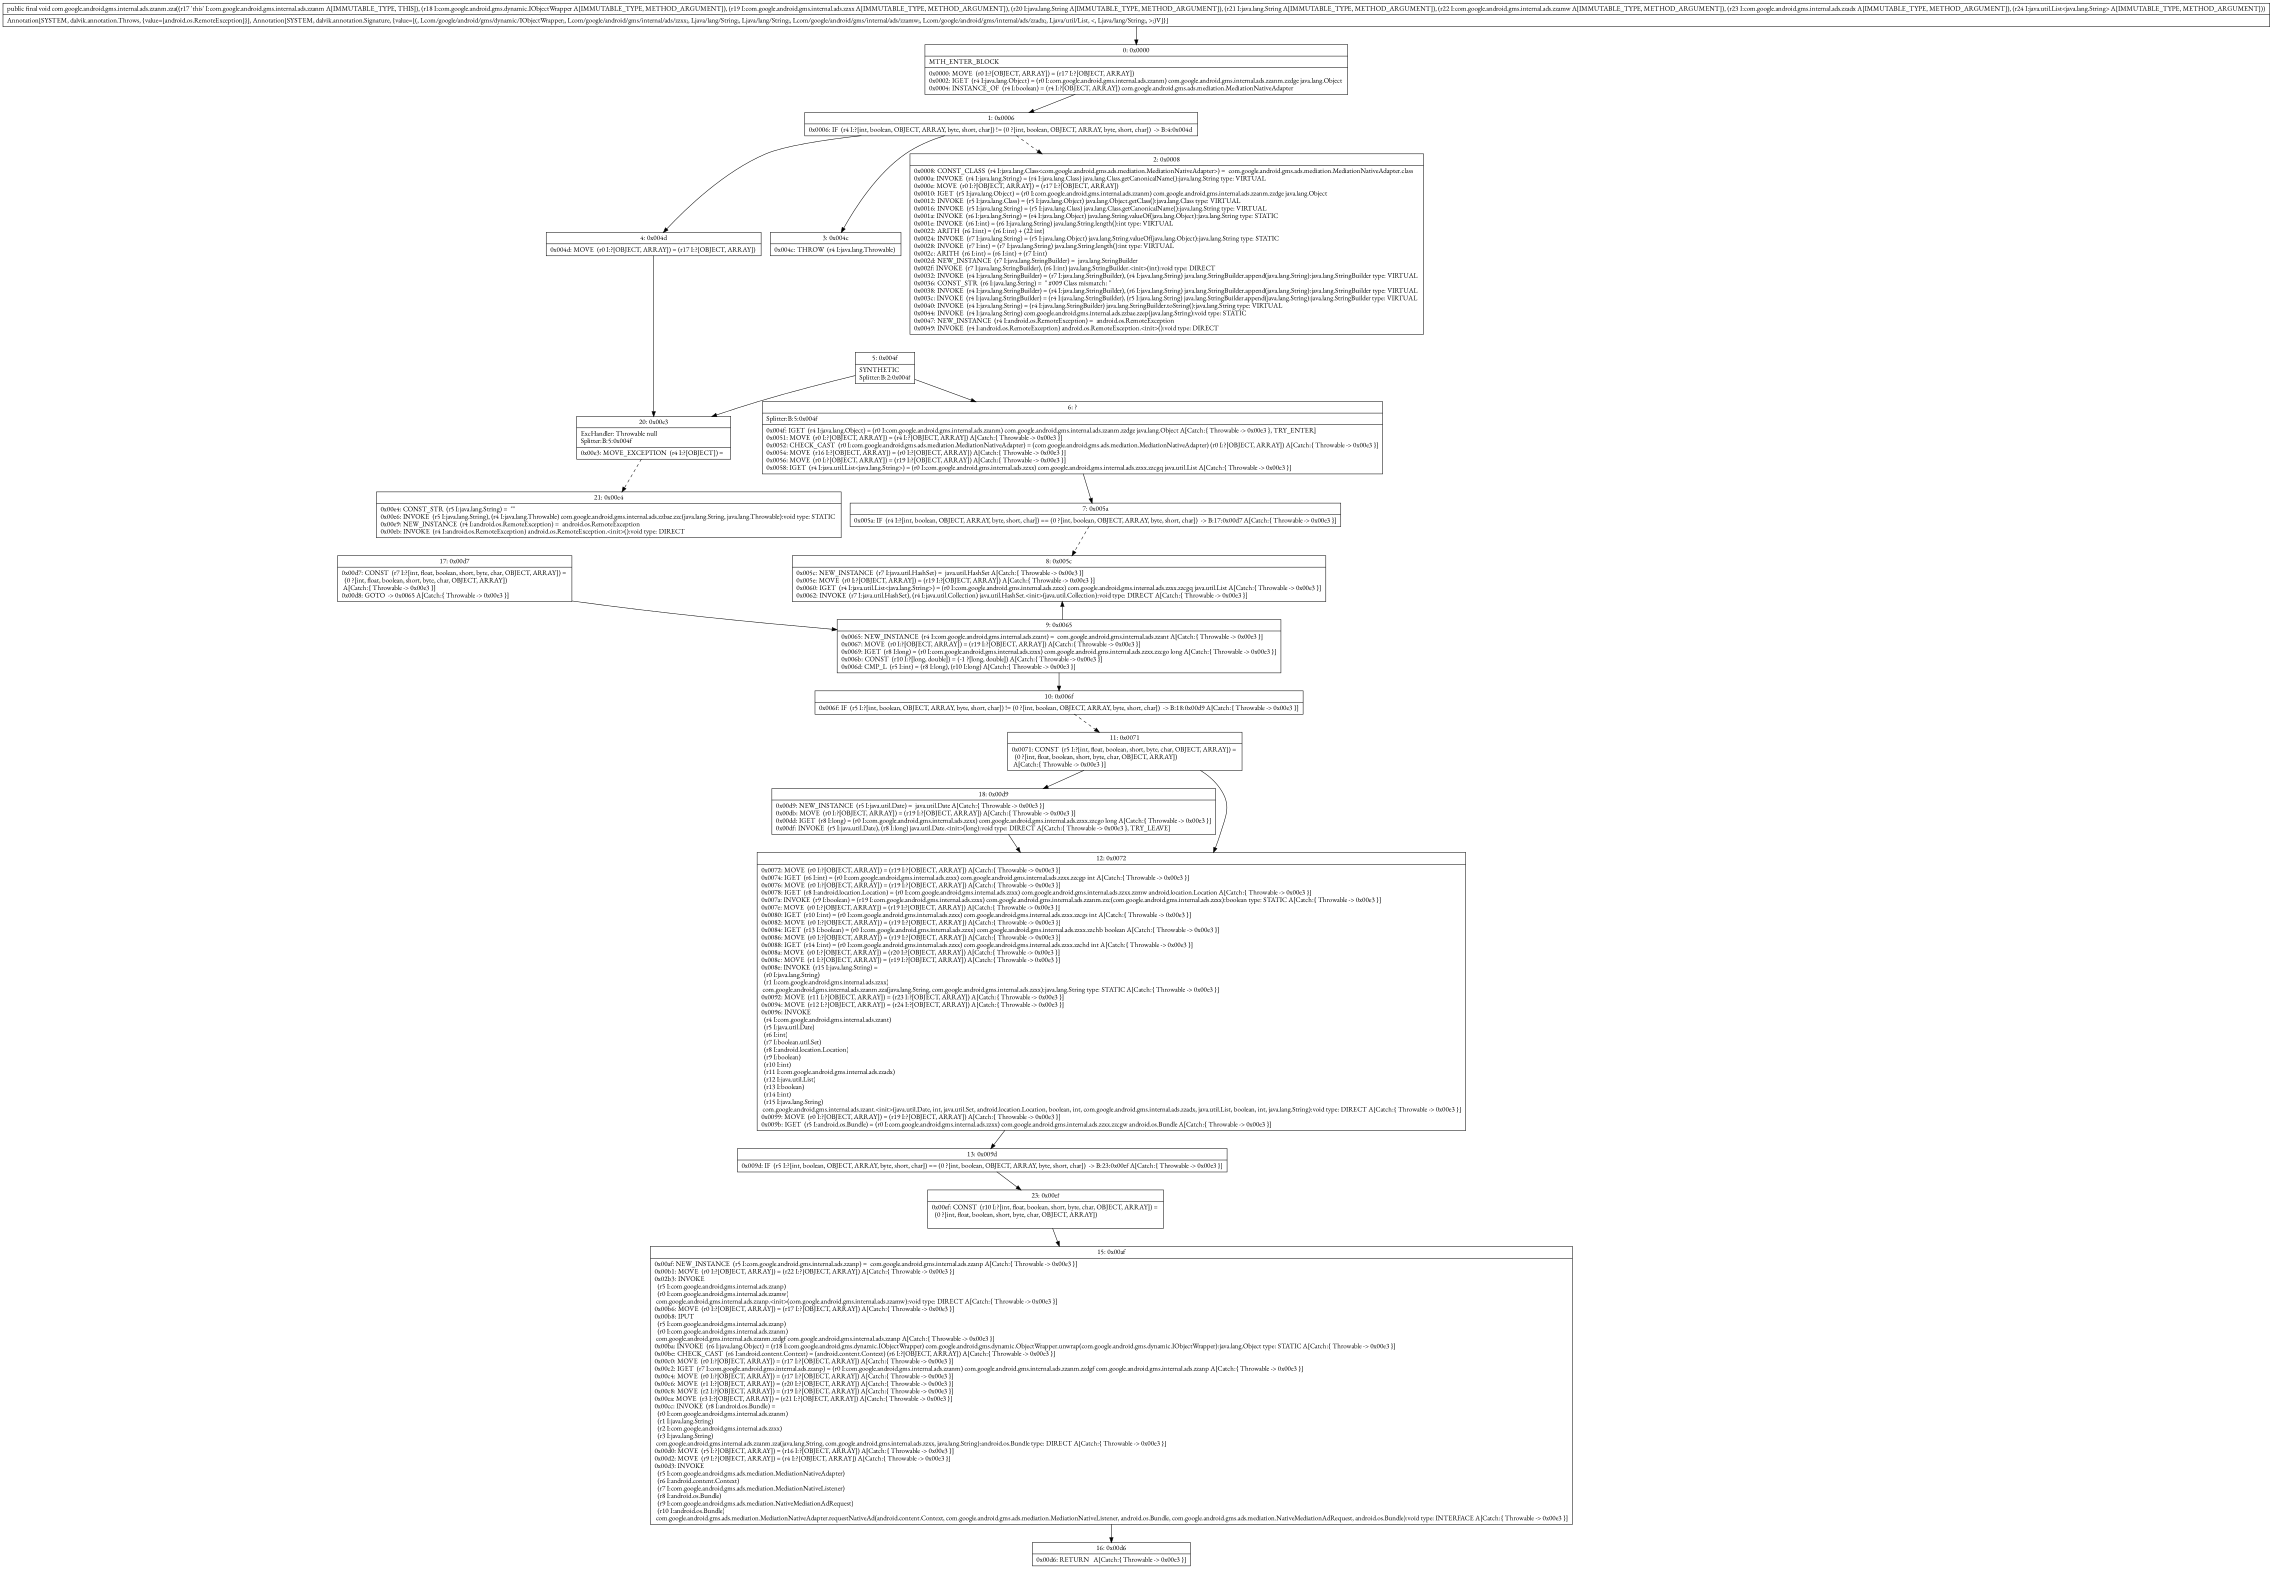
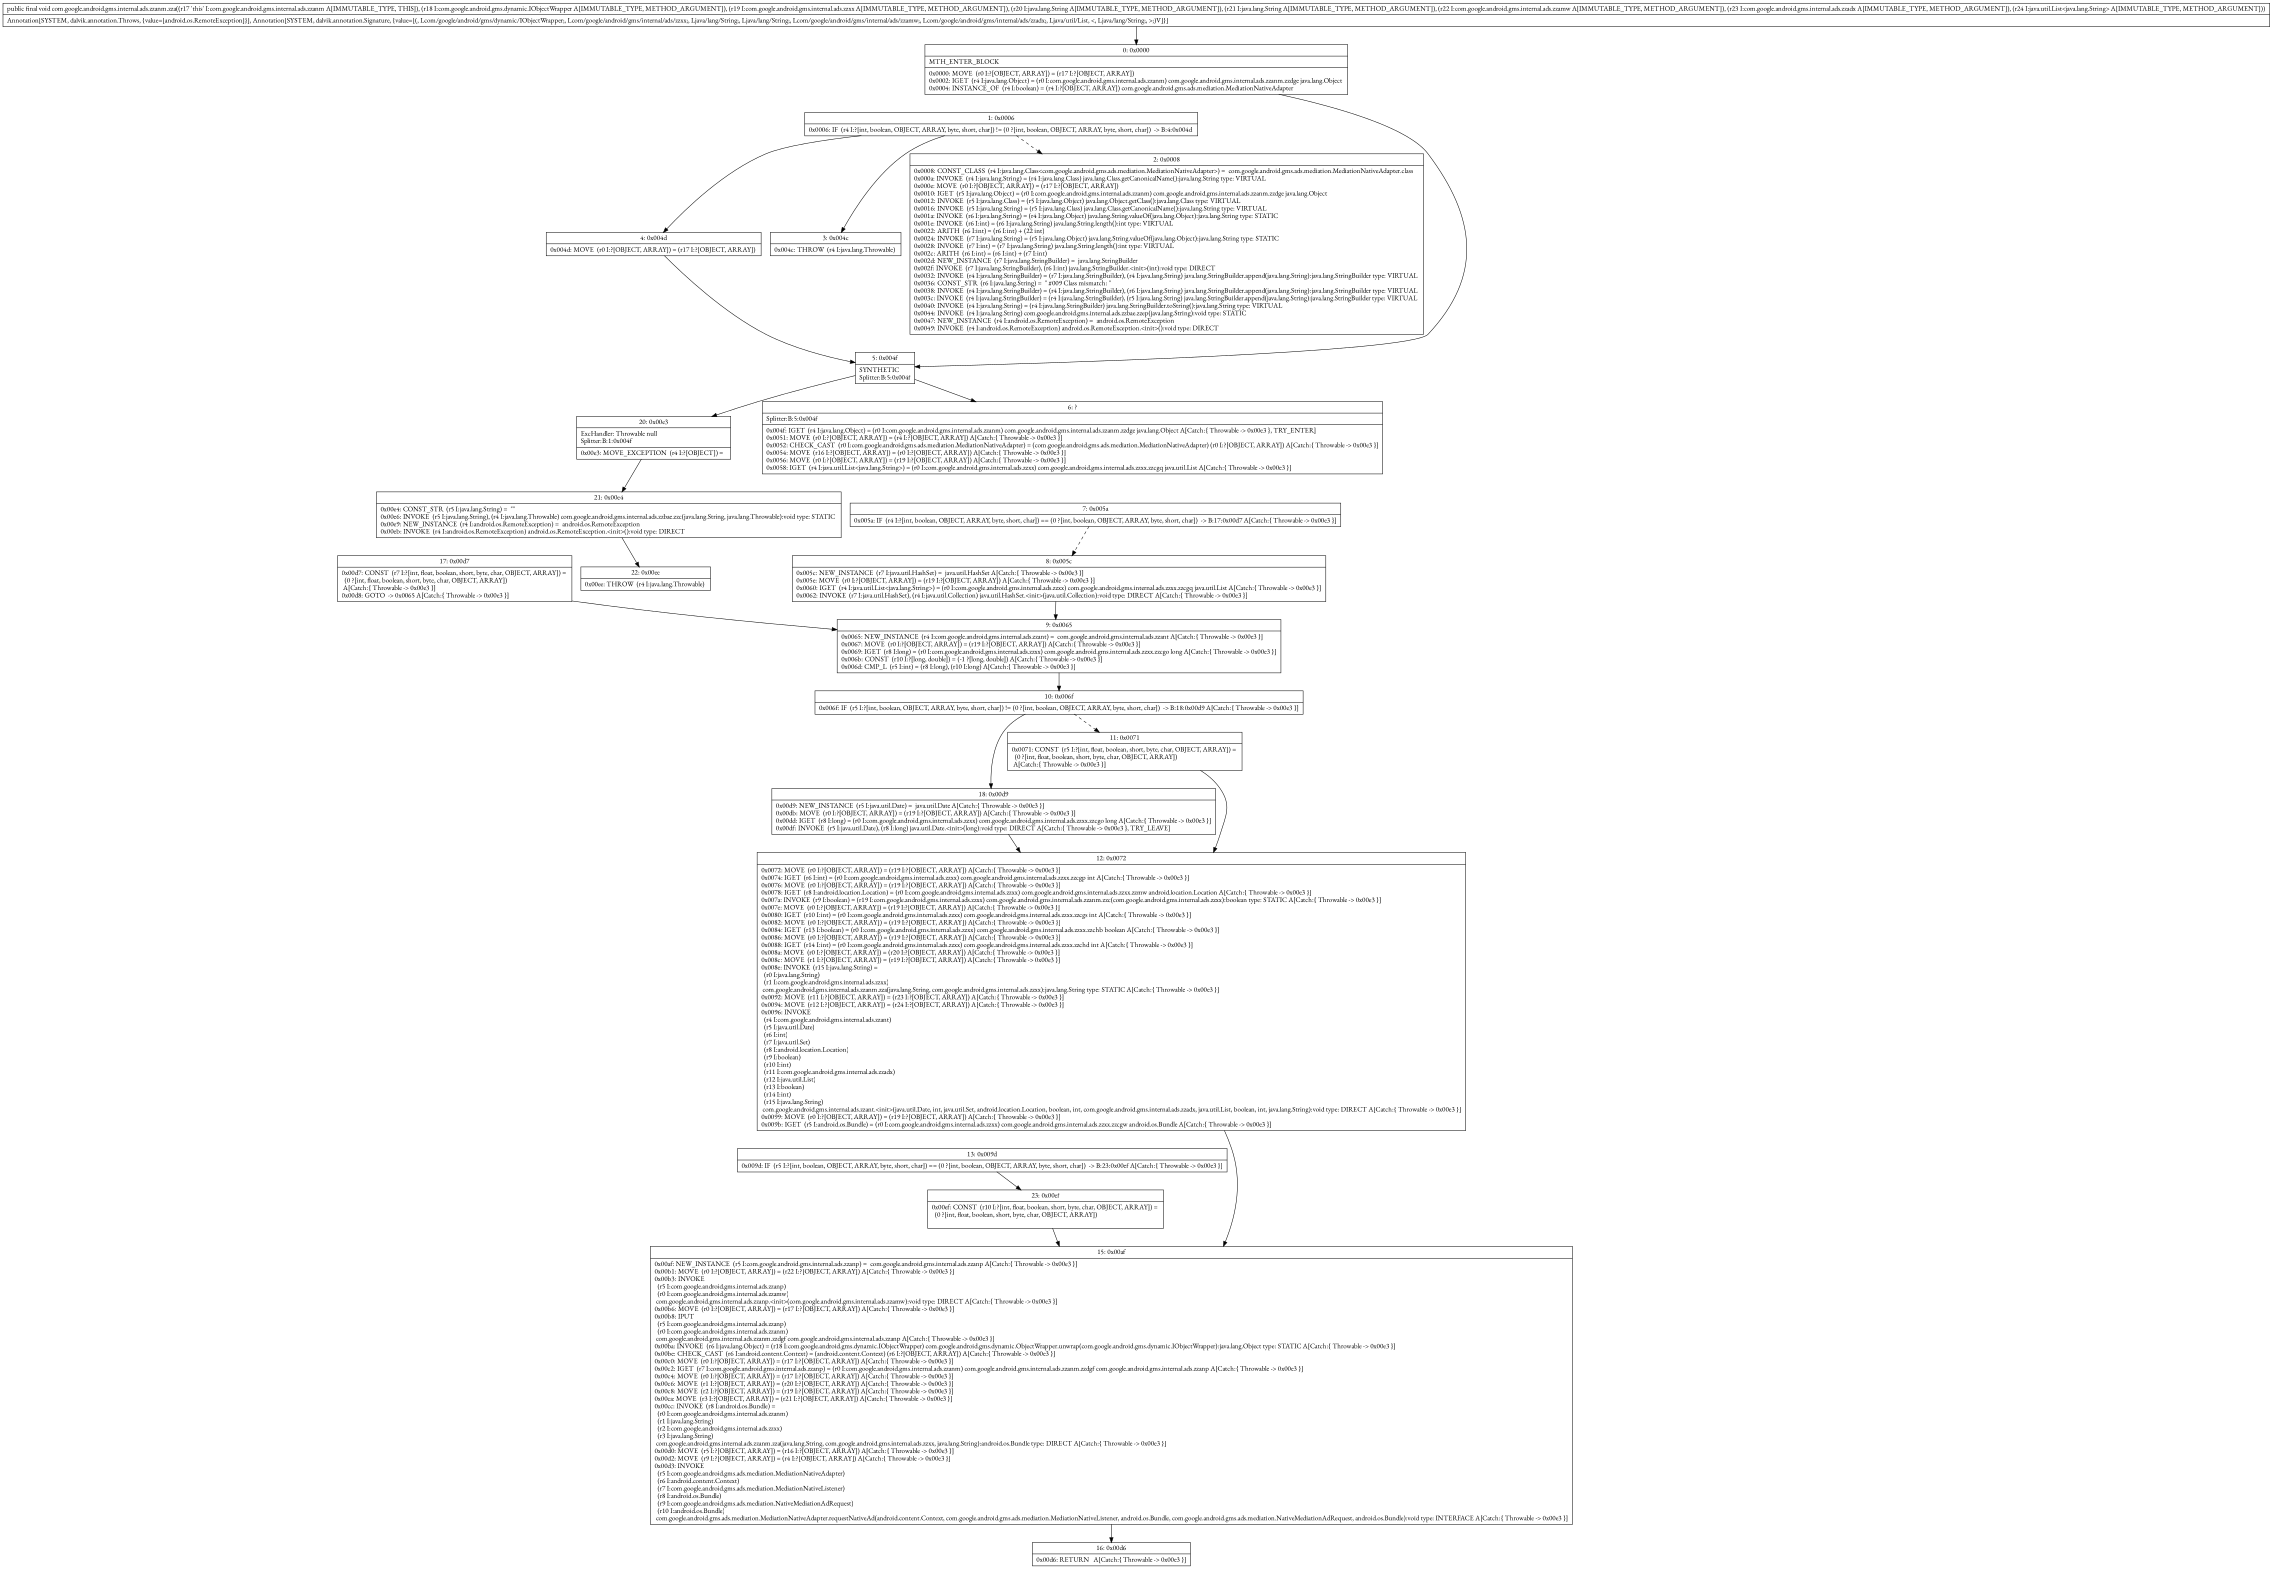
edge "0: 0x0000" -> "1: 0x0006": now "0: 0x0000" -> "5: 0x004f"
edge "4: 0x004d" -> "20: 0x00e3": now "4: 0x004d" -> "5: 0x004f"
node "5: 0x004f": text "Splitter:B:2:0x004f" -> "Splitter:B:5:0x004f"
node "20: 0x00e3": text "Splitter:B:5:0x004f" -> "Splitter:B:1:0x004f"
edge "20: 0x00e3" -> "21: 0x00e4": style dashed -> solid
edge "6: ?" -> "7: 0x005a": removed
node "22: 0x00ee": added
edge "9: 0x0065" -> "8: 0x005c": reversed
edge "11: 0x0071" -> "18: 0x00d9": now "10: 0x006f" -> "18: 0x00d9"
node "12: 0x0072": text "(r7 I:boolean.util.Set)" -> "(r7 I:java.util.Set)"
edge "12: 0x0072" -> "13: 0x009d": now "12: 0x0072" -> "15: 0x00af"
node "15: 0x00af": text "0x02b3: INVOKE" -> "0x00b3: INVOKE"
